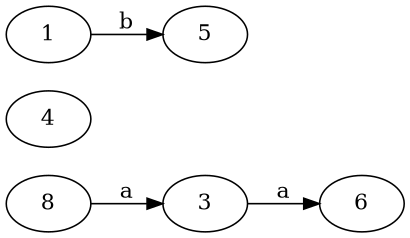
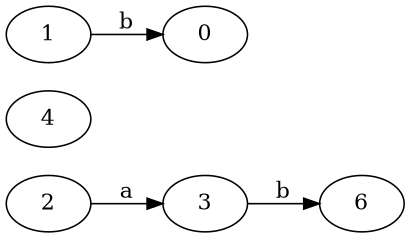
node "5": label "5" -> "0"
edge "3" -> "6": label "a" -> "b"
node "8": label "8" -> "2"
